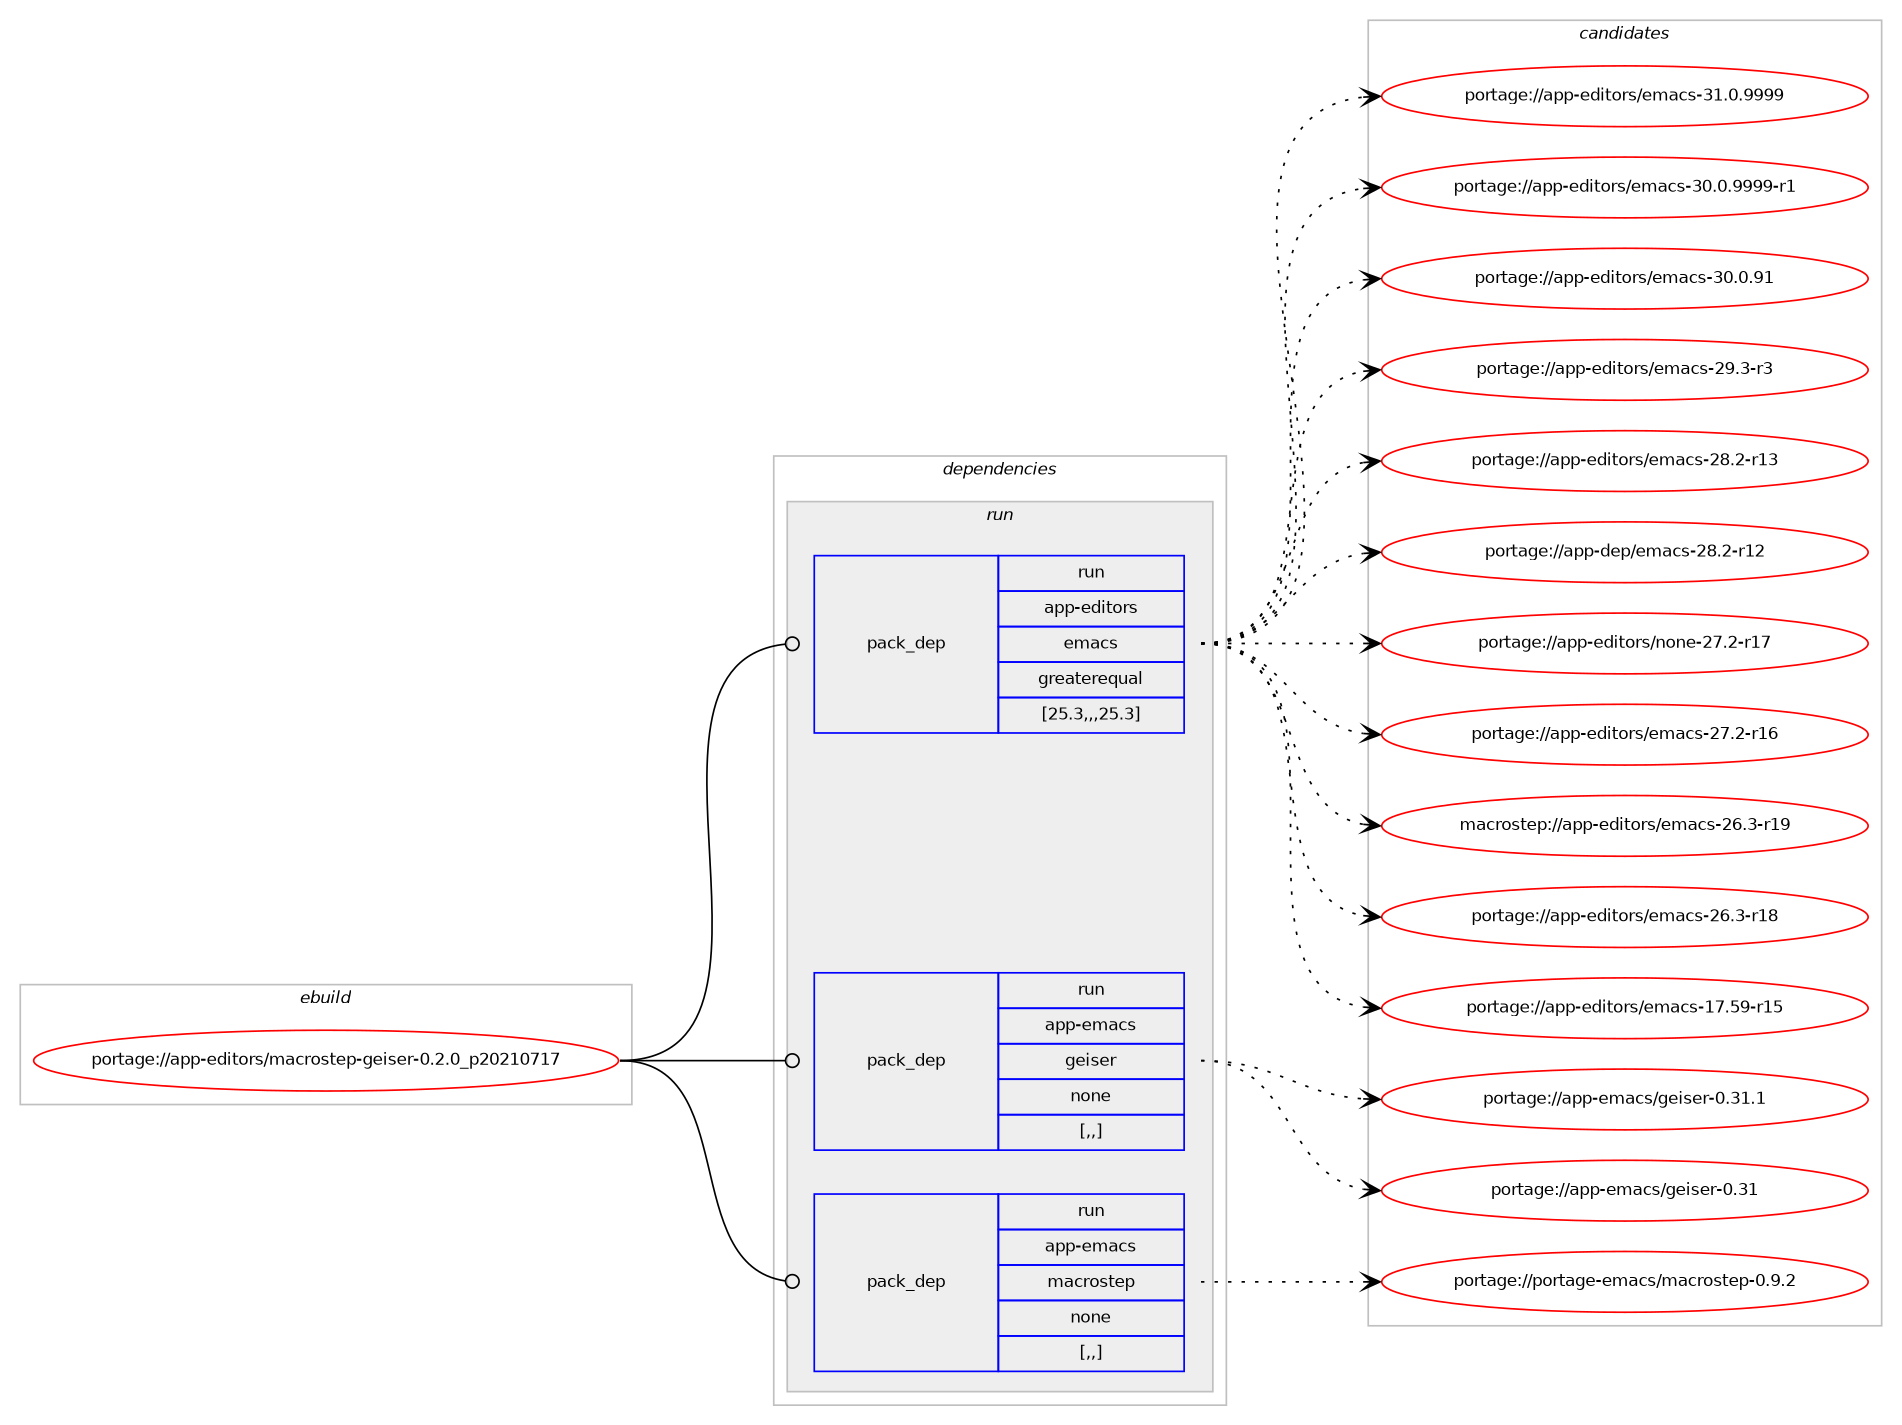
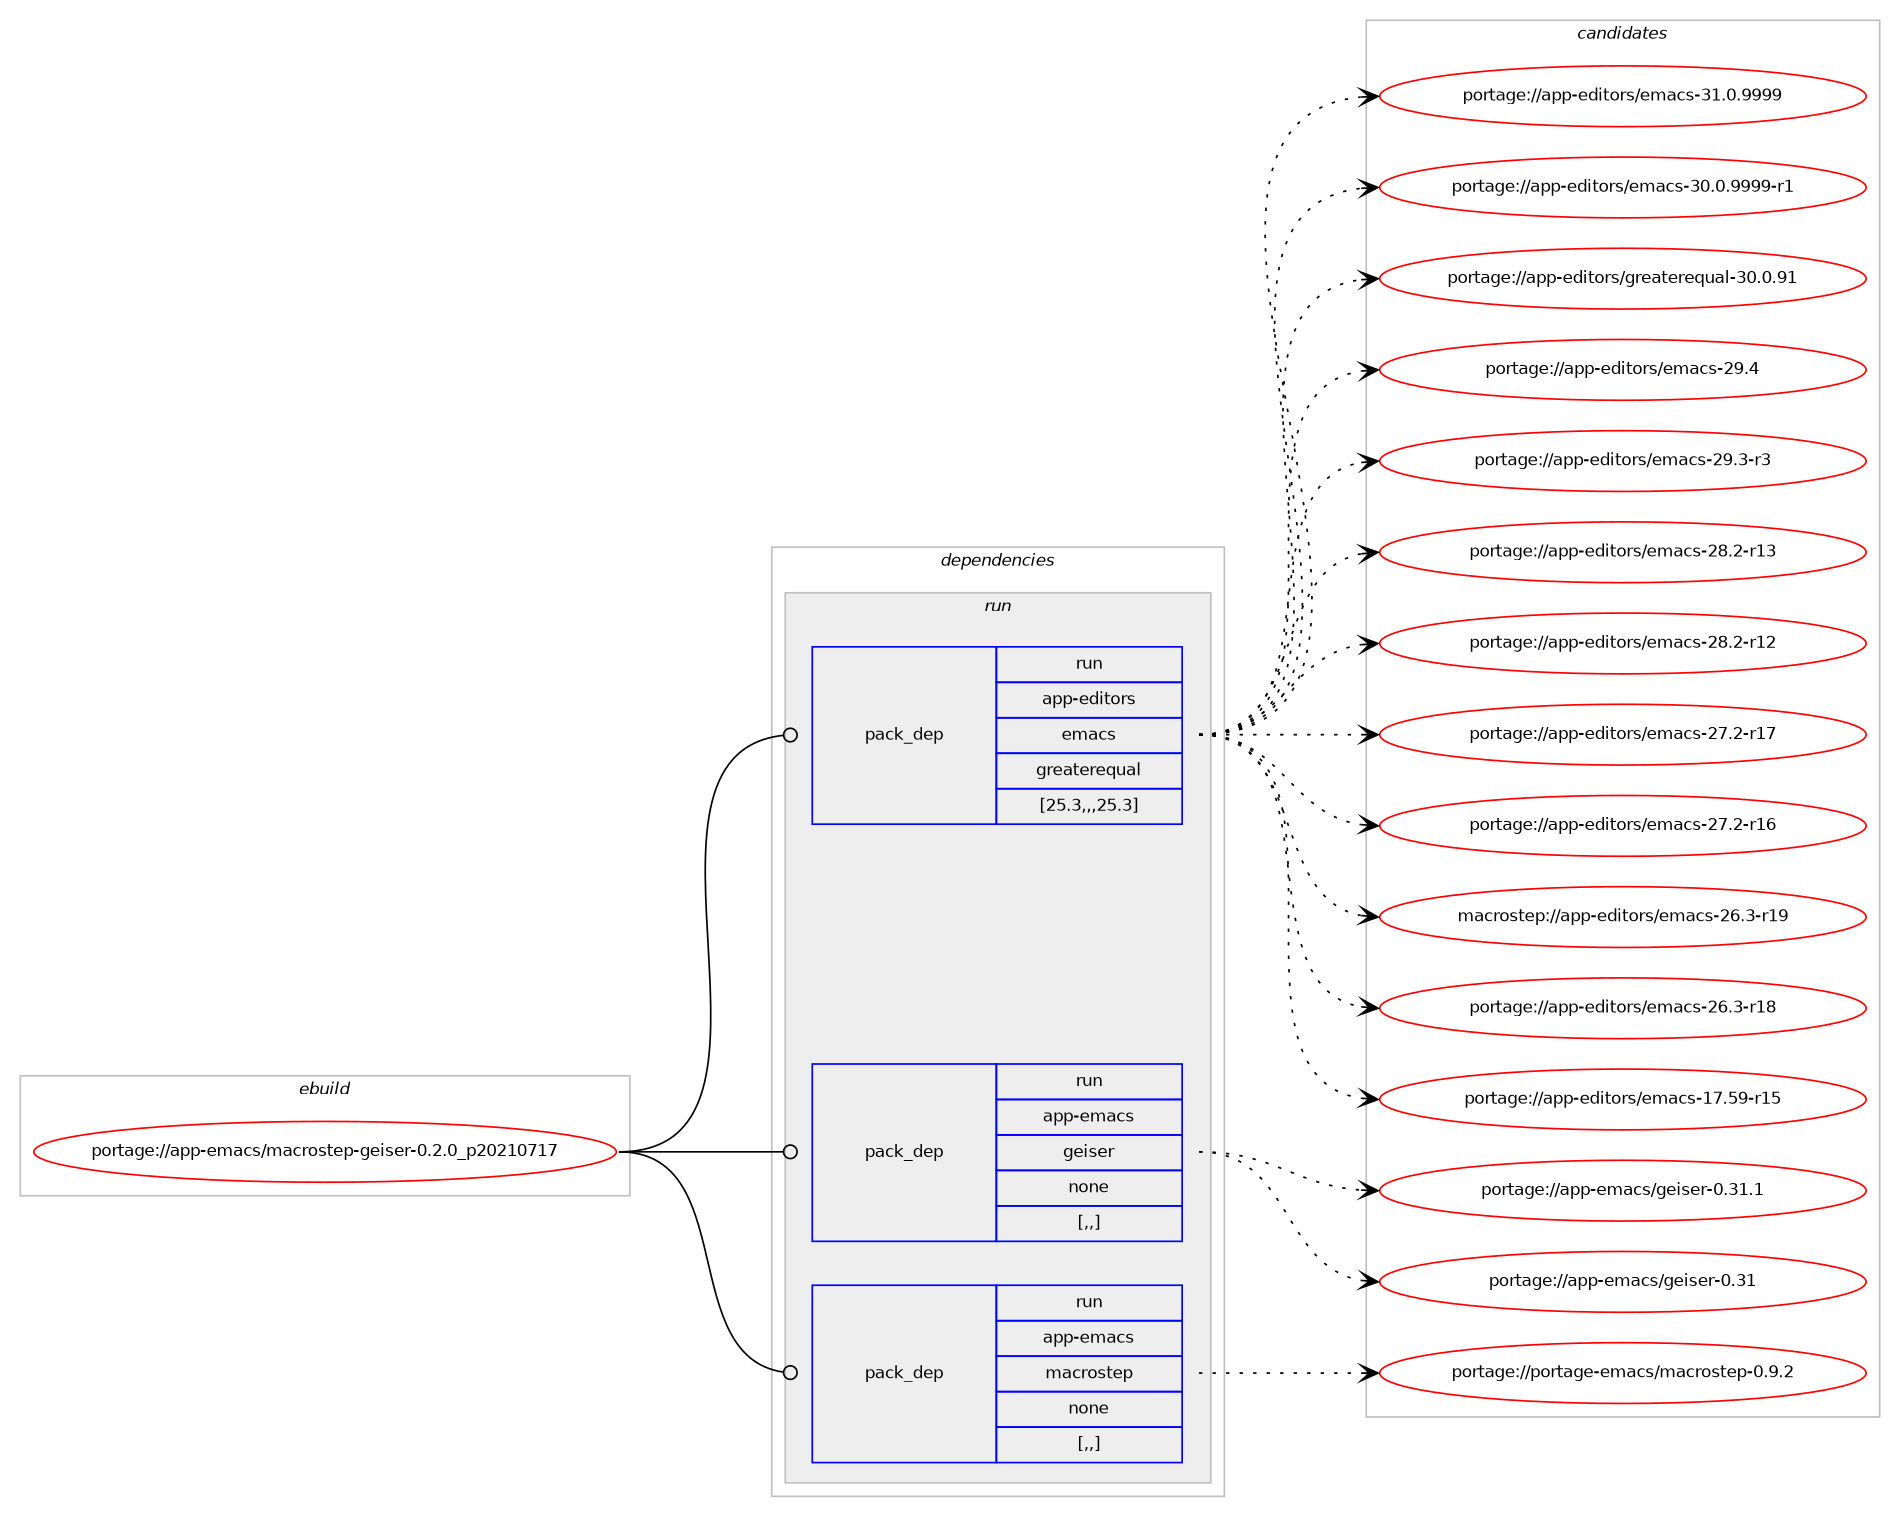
node "portage://app-editors/emacs-30.0.91": label "portage://app-editors/emacs-30.0.91" -> "portage://app-editors/greaterequal-30.0.91"
node "portage://app-editors/emacs-29.4": added
node "portage://app-dep/emacs-28.2-r12": label "portage://app-dep/emacs-28.2-r12" -> "portage://app-editors/emacs-28.2-r12"
node "portage://app-editors/none-27.2-r17": label "portage://app-editors/none-27.2-r17" -> "portage://app-editors/emacs-27.2-r17"
node "portage://app-editors/macrostep-geiser-0.2.0_p20210717": label "portage://app-editors/macrostep-geiser-0.2.0_p20210717" -> "portage://app-emacs/macrostep-geiser-0.2.0_p20210717"
